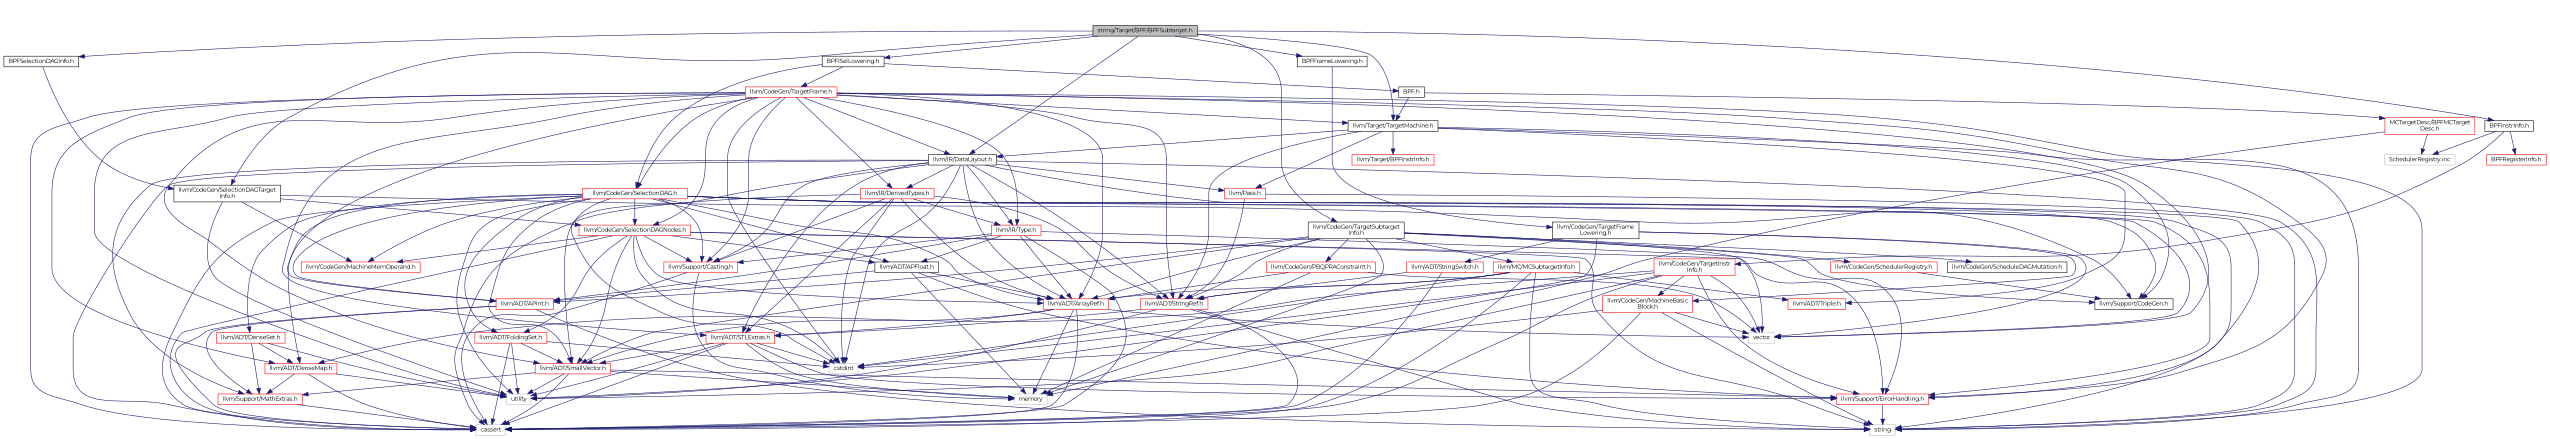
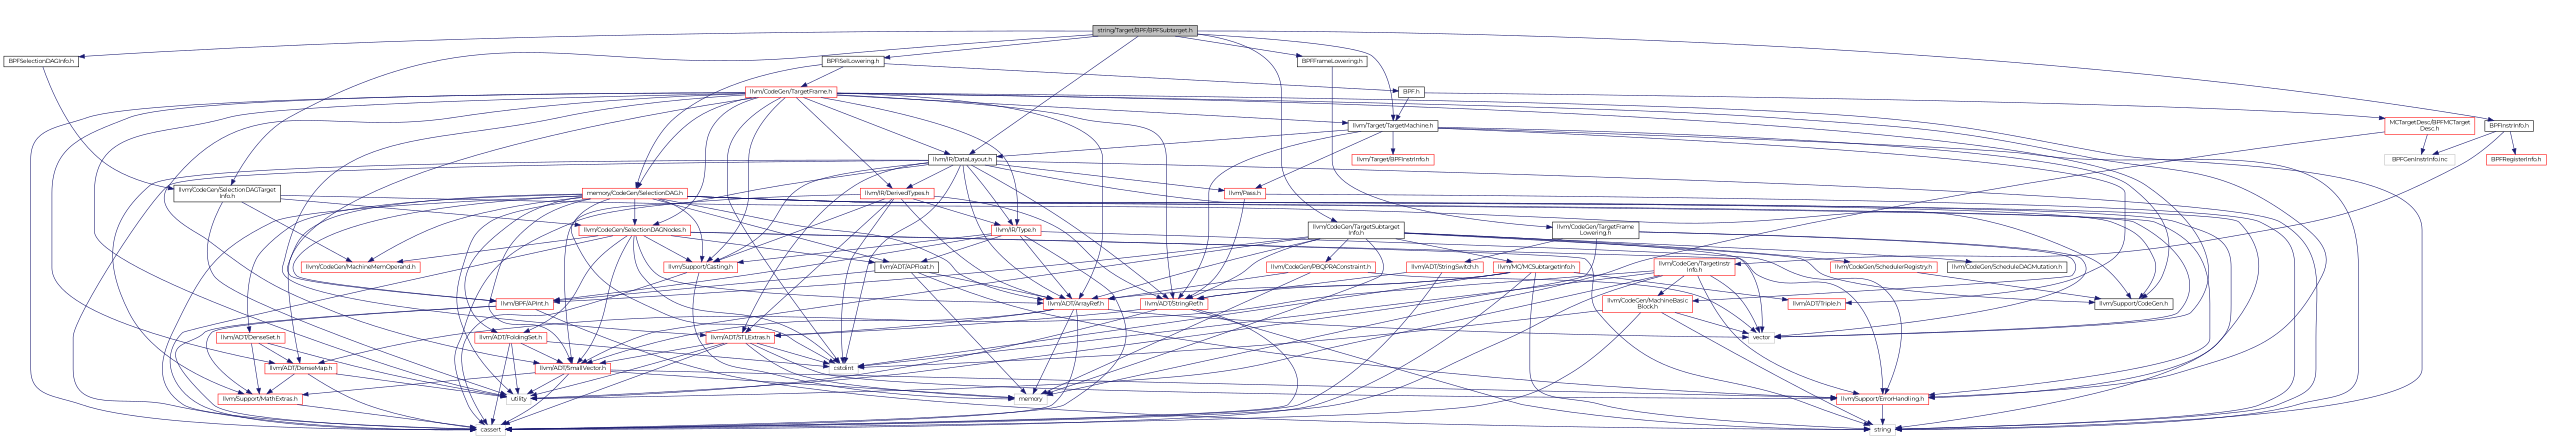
node "SchedulerRegistry.inc": label "SchedulerRegistry.inc" -> "BPFGenInstrInfo.inc"
node "llvm/CodeGen/SelectionDAG.h": label "llvm/CodeGen/SelectionDAG.h" -> "memory/CodeGen/SelectionDAG.h"
node "llvm/ADT/APInt.h": label "llvm/ADT/APInt.h" -> "llvm/BPF/APInt.h"
